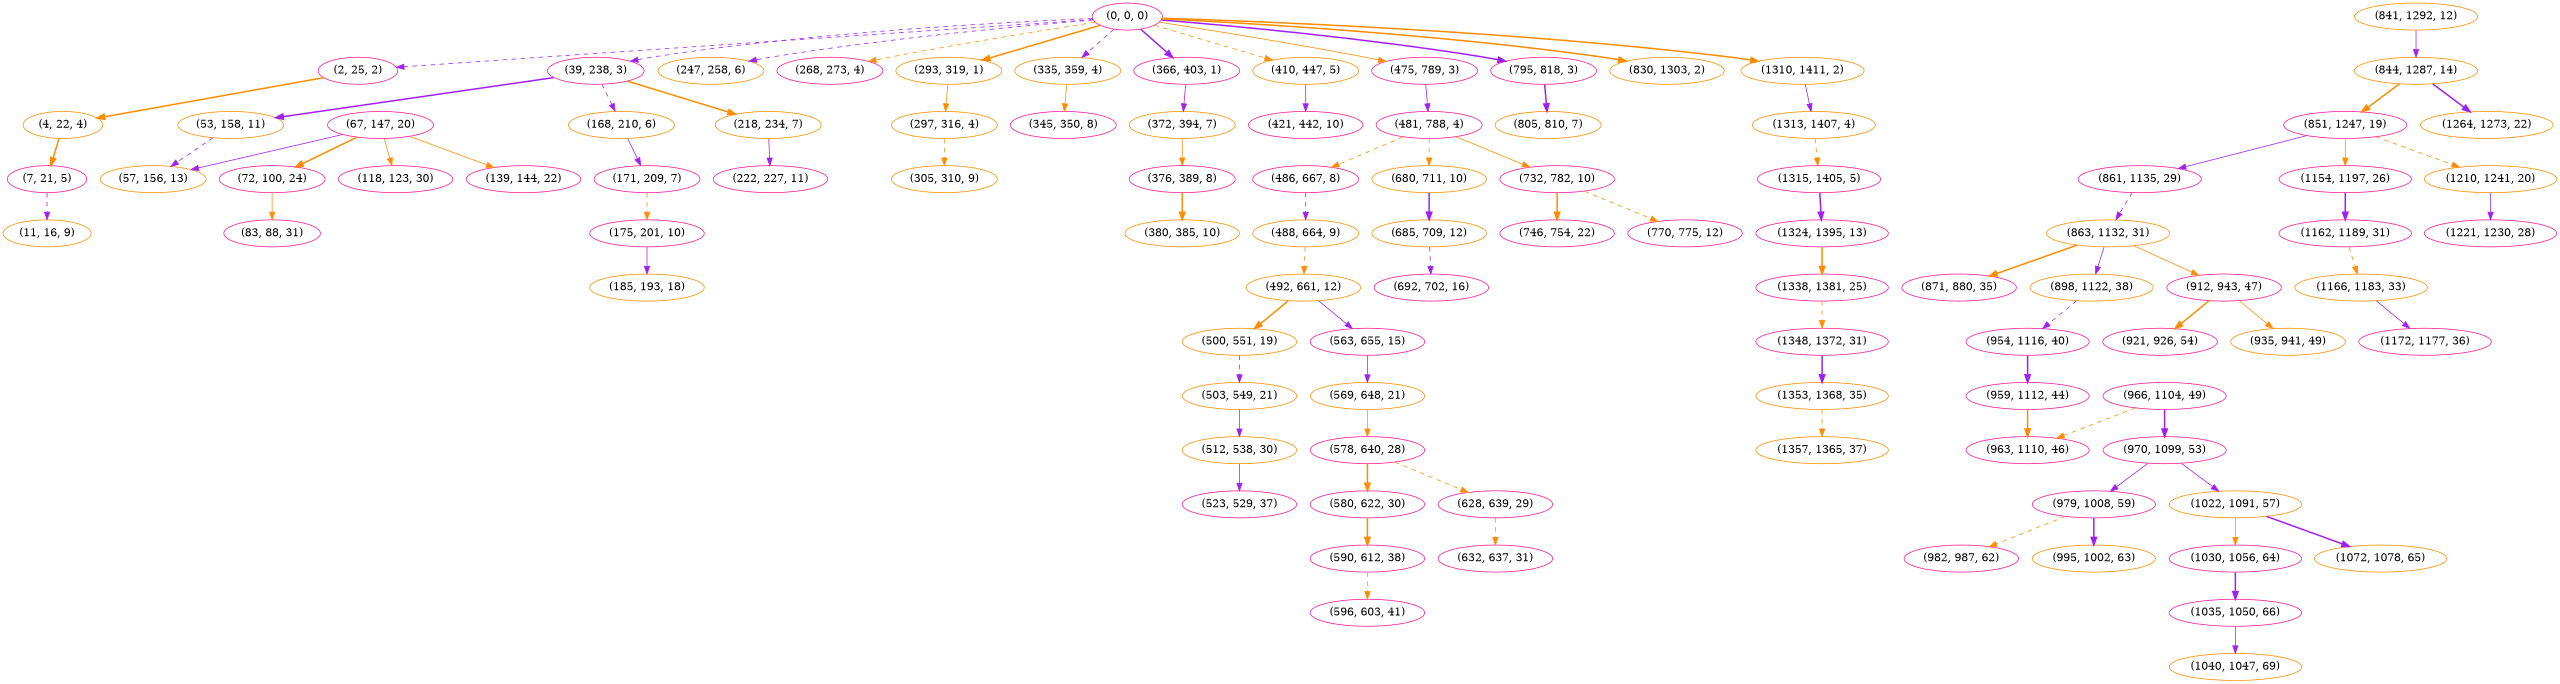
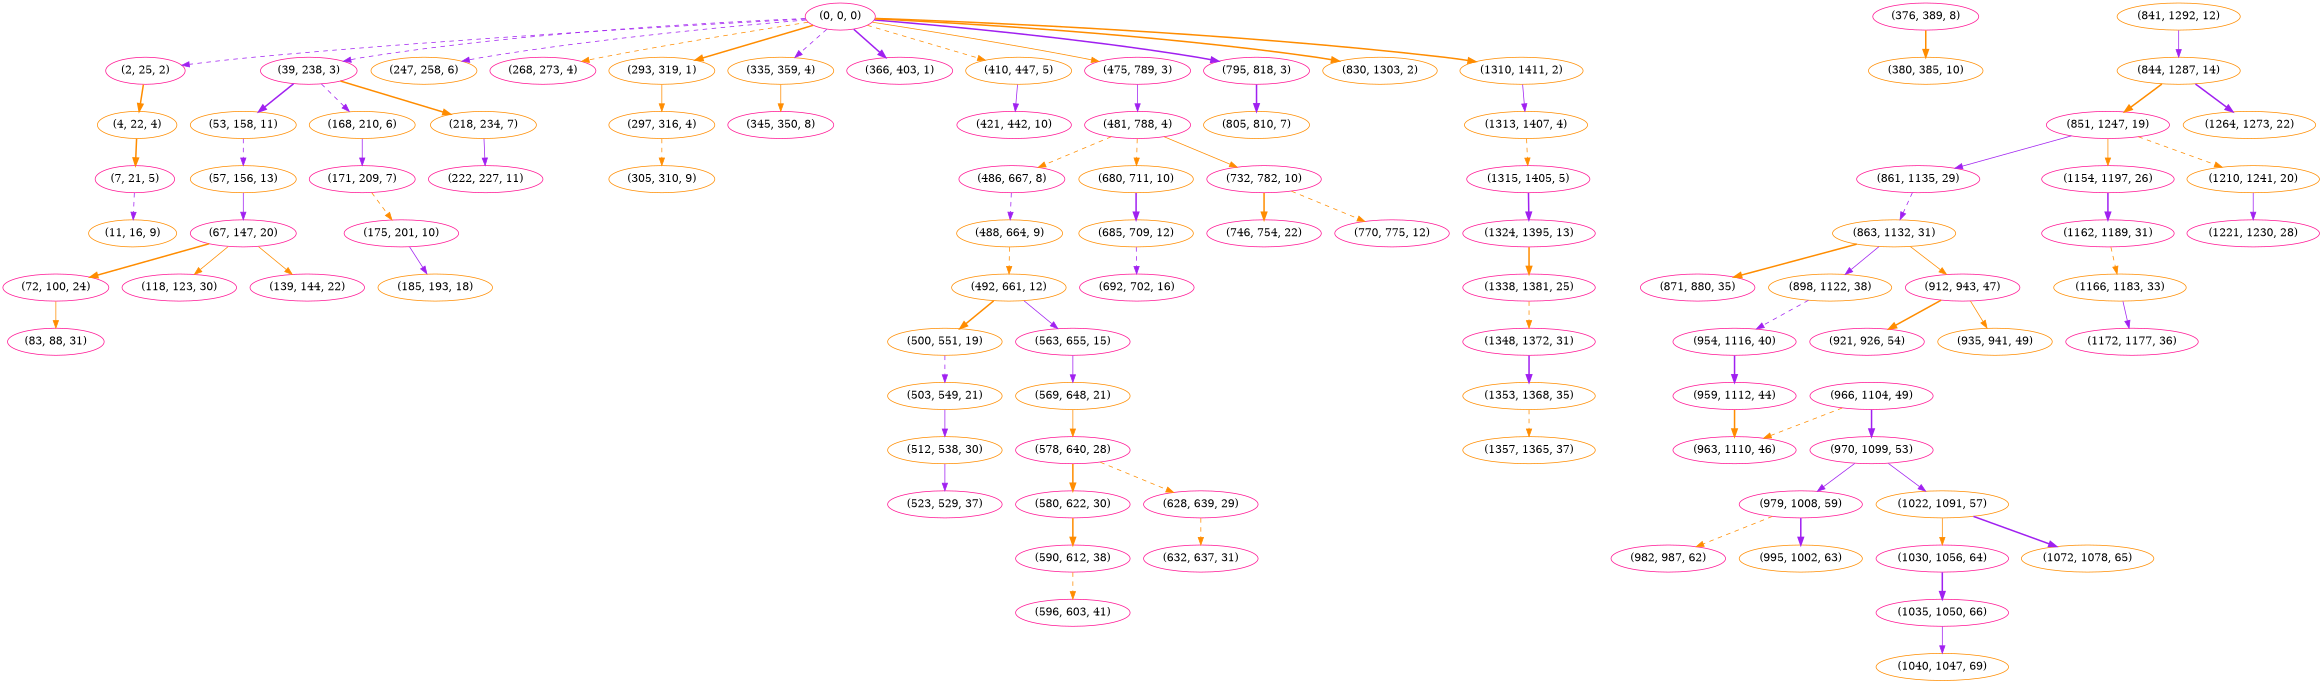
node "(372, 394, 7)": removed
edge "(67, 147, 20)" -> "(57, 156, 13)": reversed
